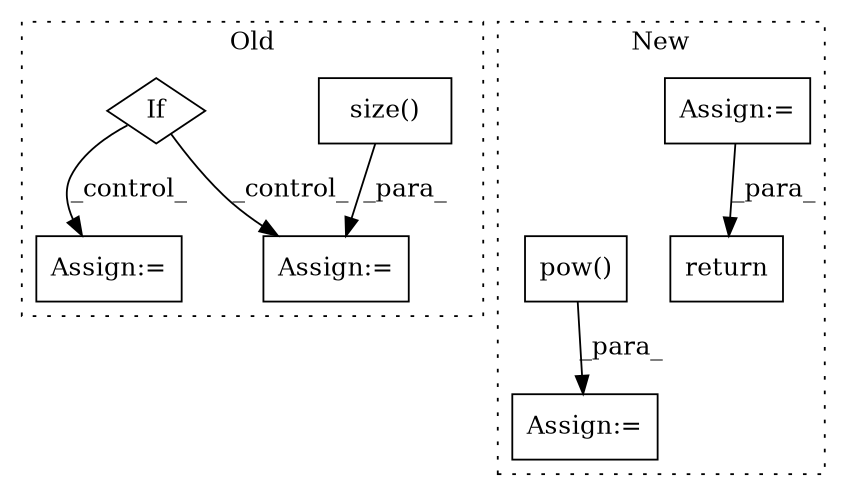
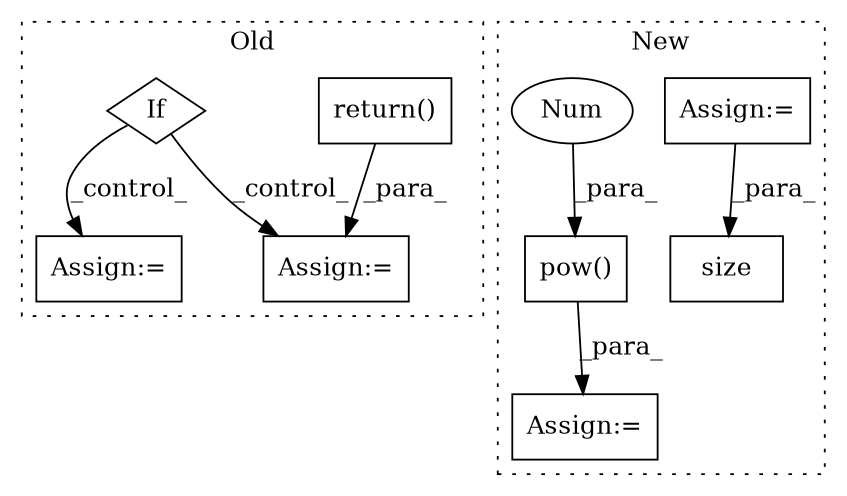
node "size()": label "size()" -> "return()"
node "Num": added
node "return": label "return" -> "size"
